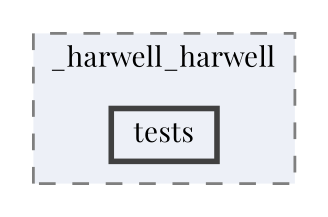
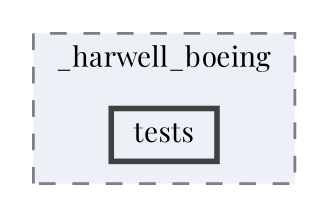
cluster "_harwell_harwell": label "_harwell_harwell" -> "_harwell_boeing"
